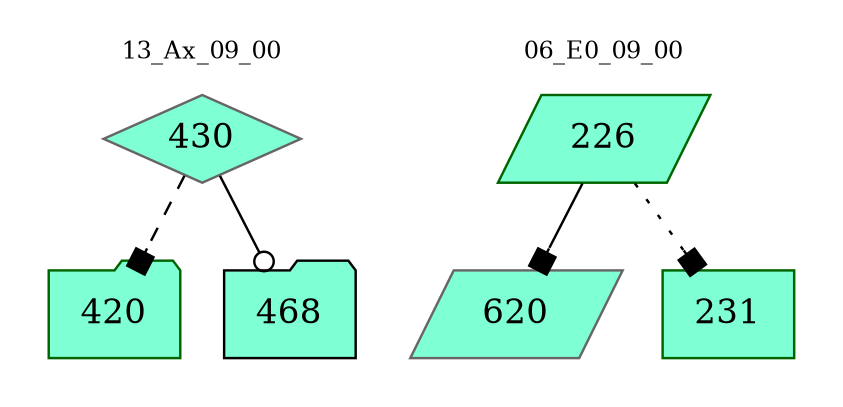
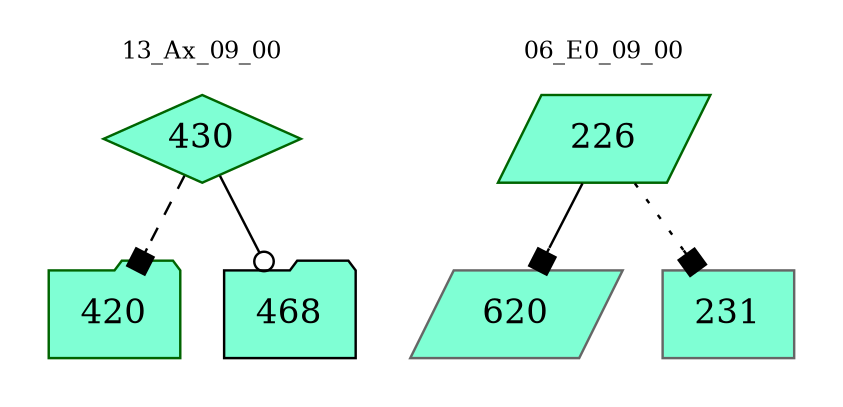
node "430": color gray40 -> darkgreen
node "231": color darkgreen -> gray40
